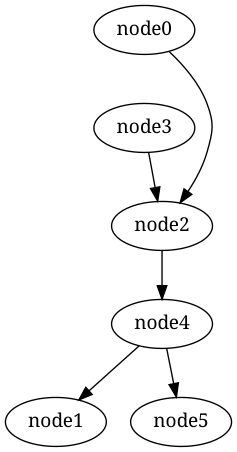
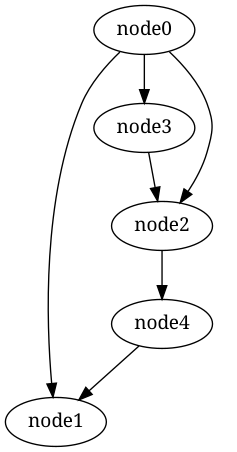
edge "node0" -> "node3": added
edge "node0" -> "node1": added
node "node5": removed
